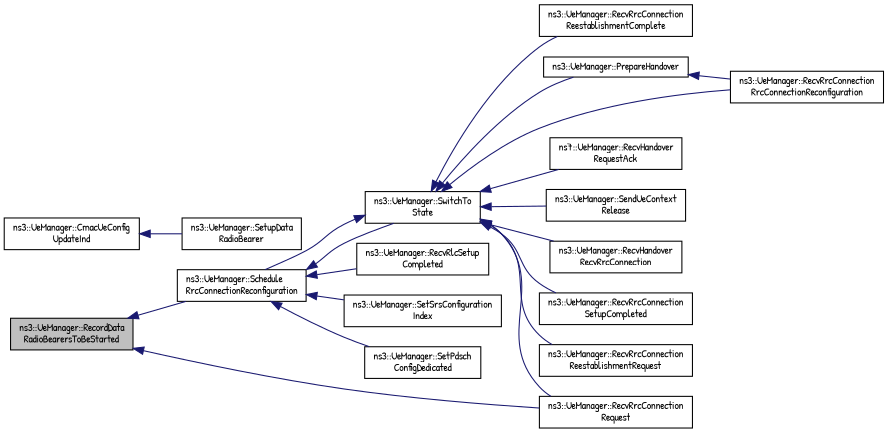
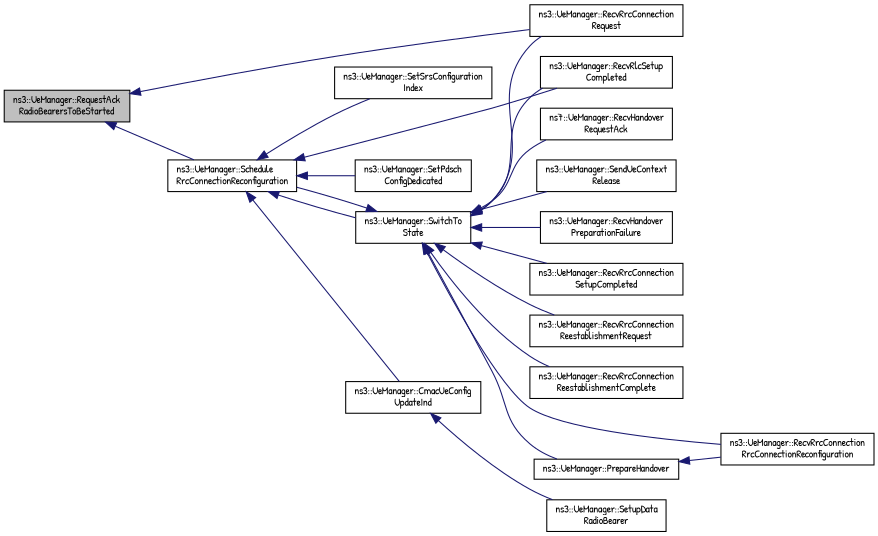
edge "ns3::UeManager::RecvRlcSetup Completed" -> "ns3::UeManager::SwitchTo State": added
node "ns3::UeManager::RecvHandover RecvRrcConnection": label "ns3::UeManager::RecvHandover RecvRrcConnection" -> "ns3::UeManager::RecvHandover PreparationFailure"
edge "ns3::UeManager::CmacUeConfig UpdateInd" -> "ns3::UeManager::Schedule RrcConnectionReconfiguration": added
node "ns3::UeManager::RecordData RadioBearersToBeStarted": label "ns3::UeManager::RecordData RadioBearersToBeStarted" -> "ns3::UeManager::RequestAck RadioBearersToBeStarted"
